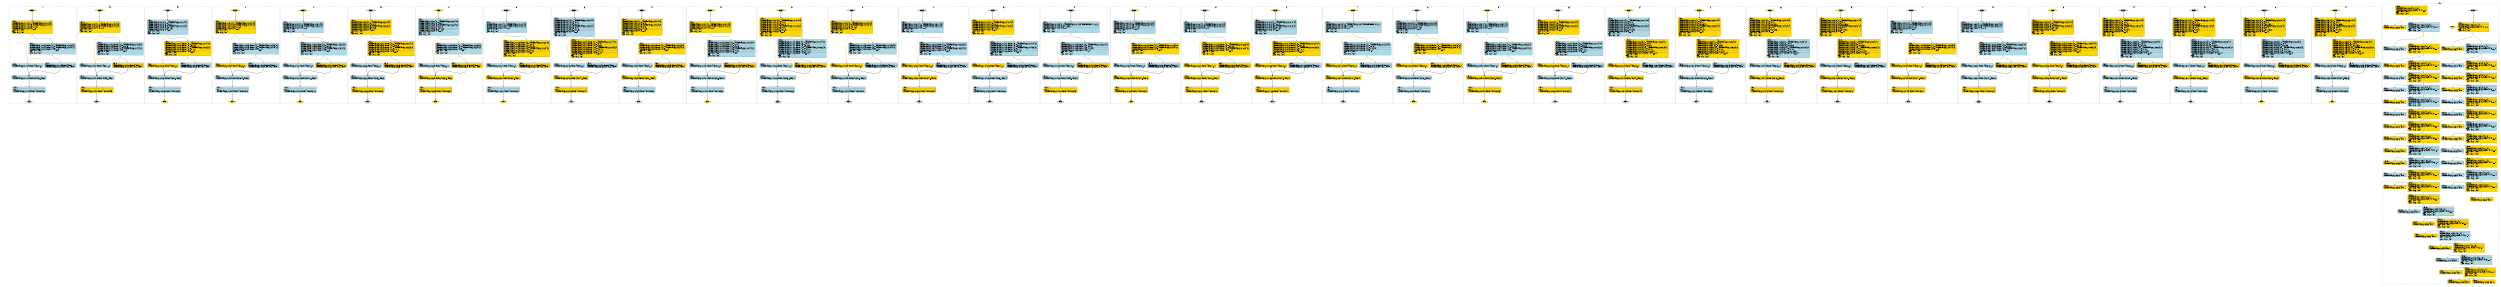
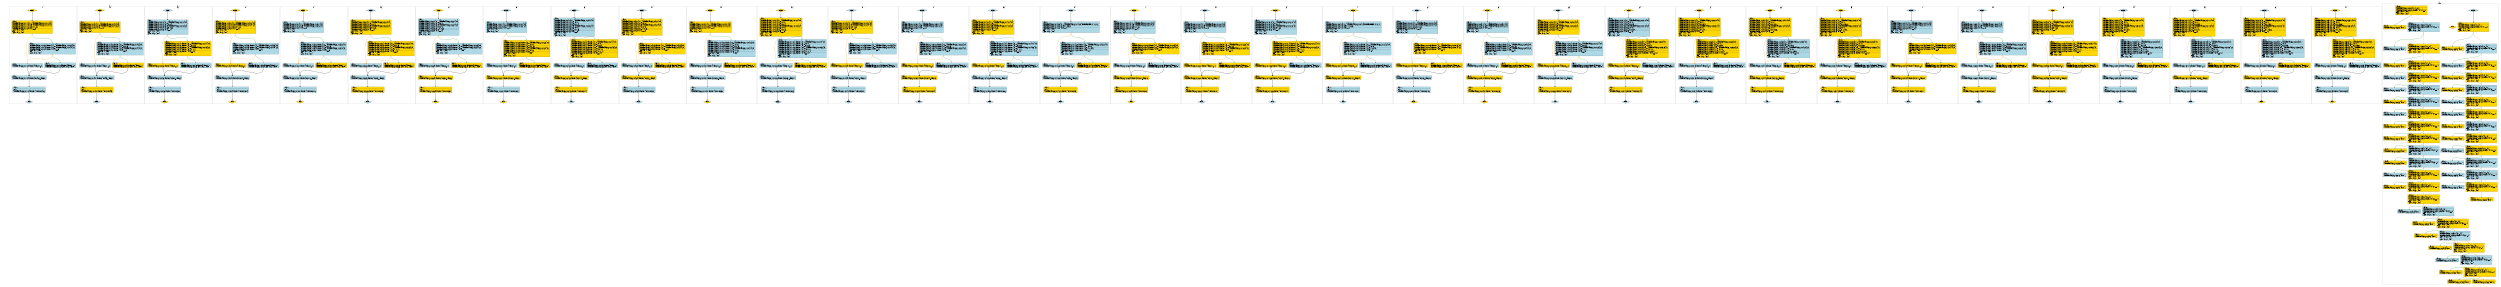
node "<bb 22>:": fillcolor gold -> lightblue
